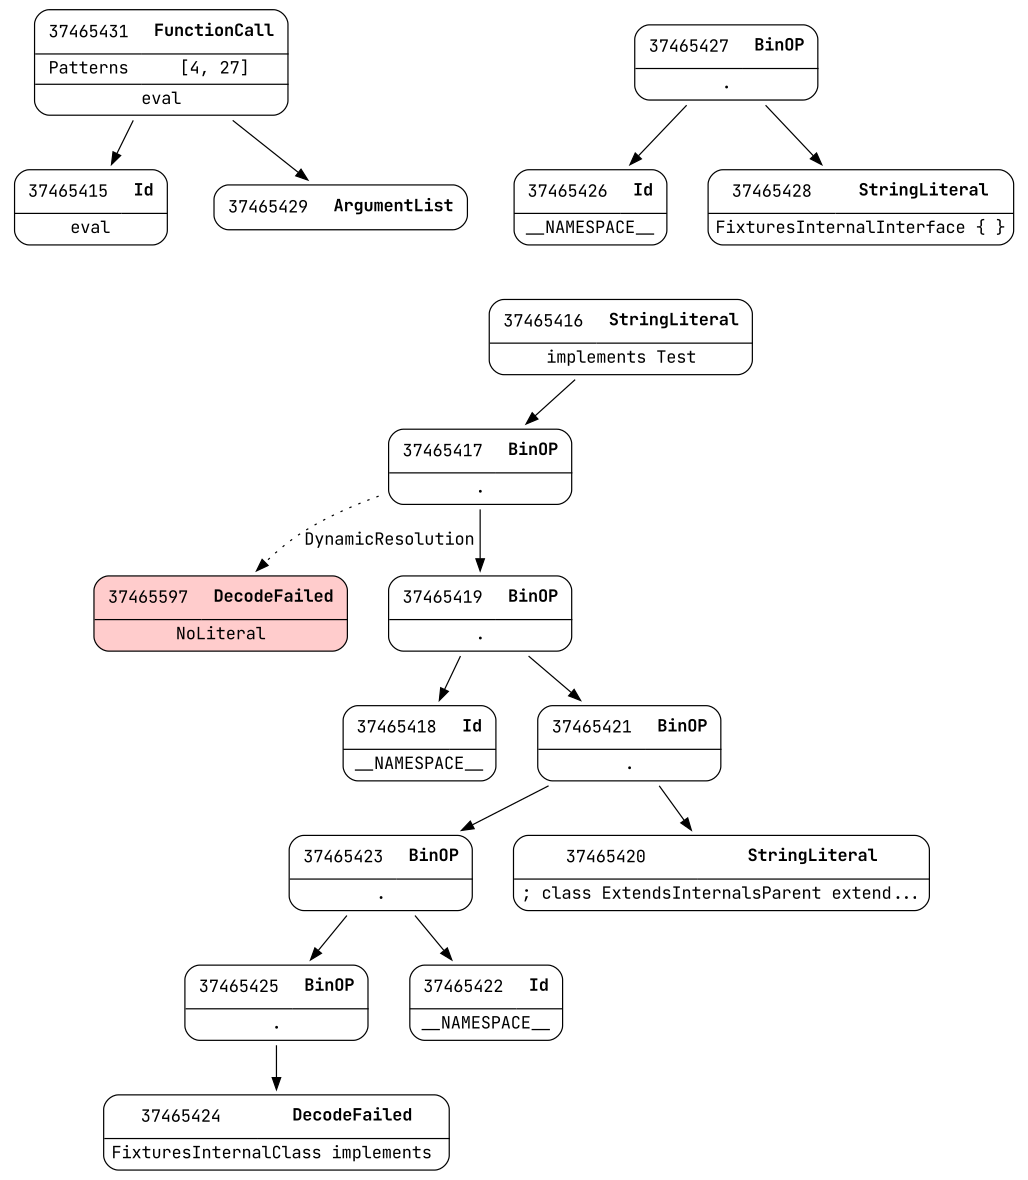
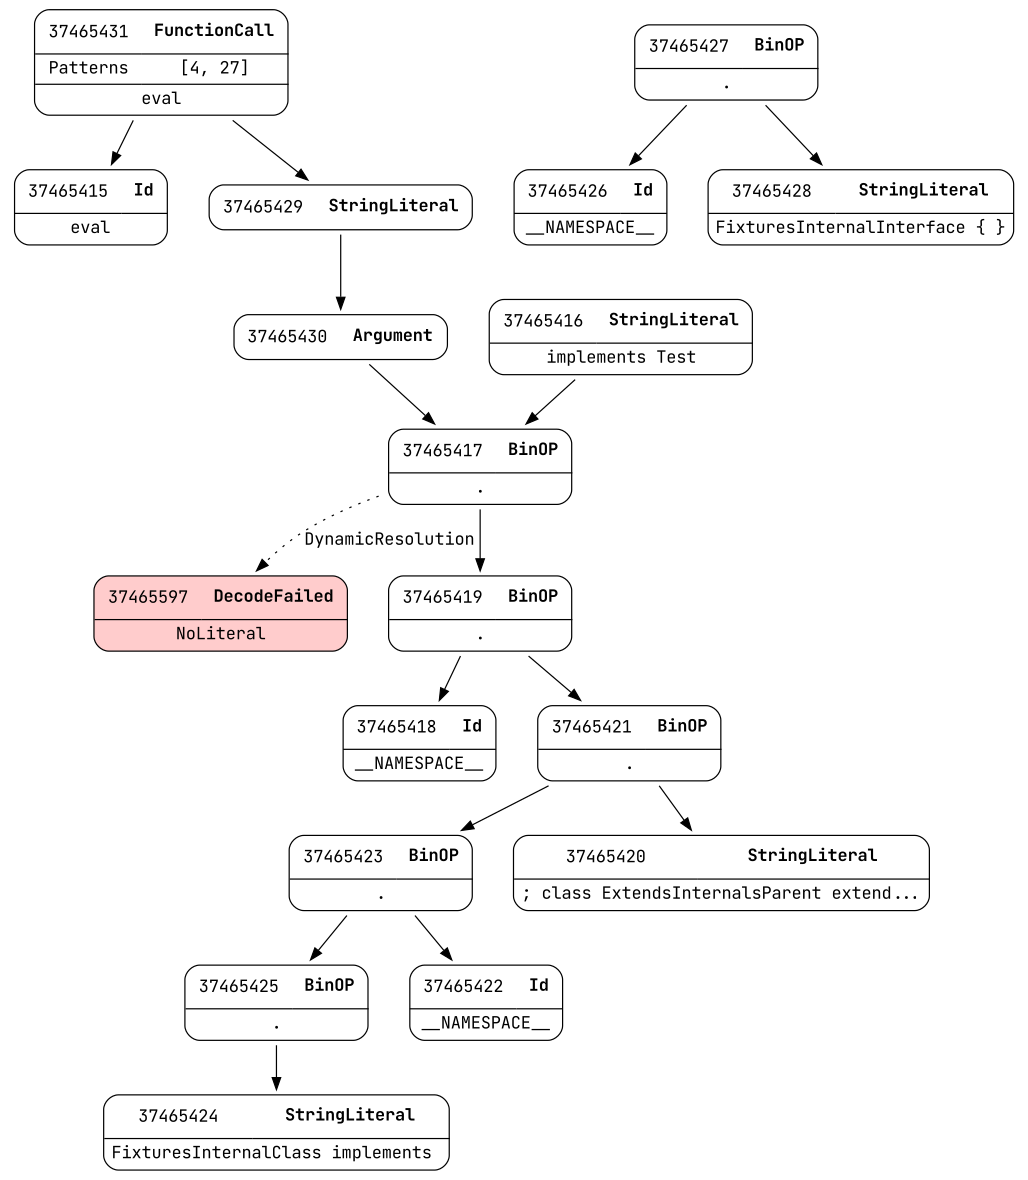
node "37465429": text "ArgumentList" -> "StringLiteral"
node "37465430": added
node "37465424": text "DecodeFailed" -> "StringLiteral"
